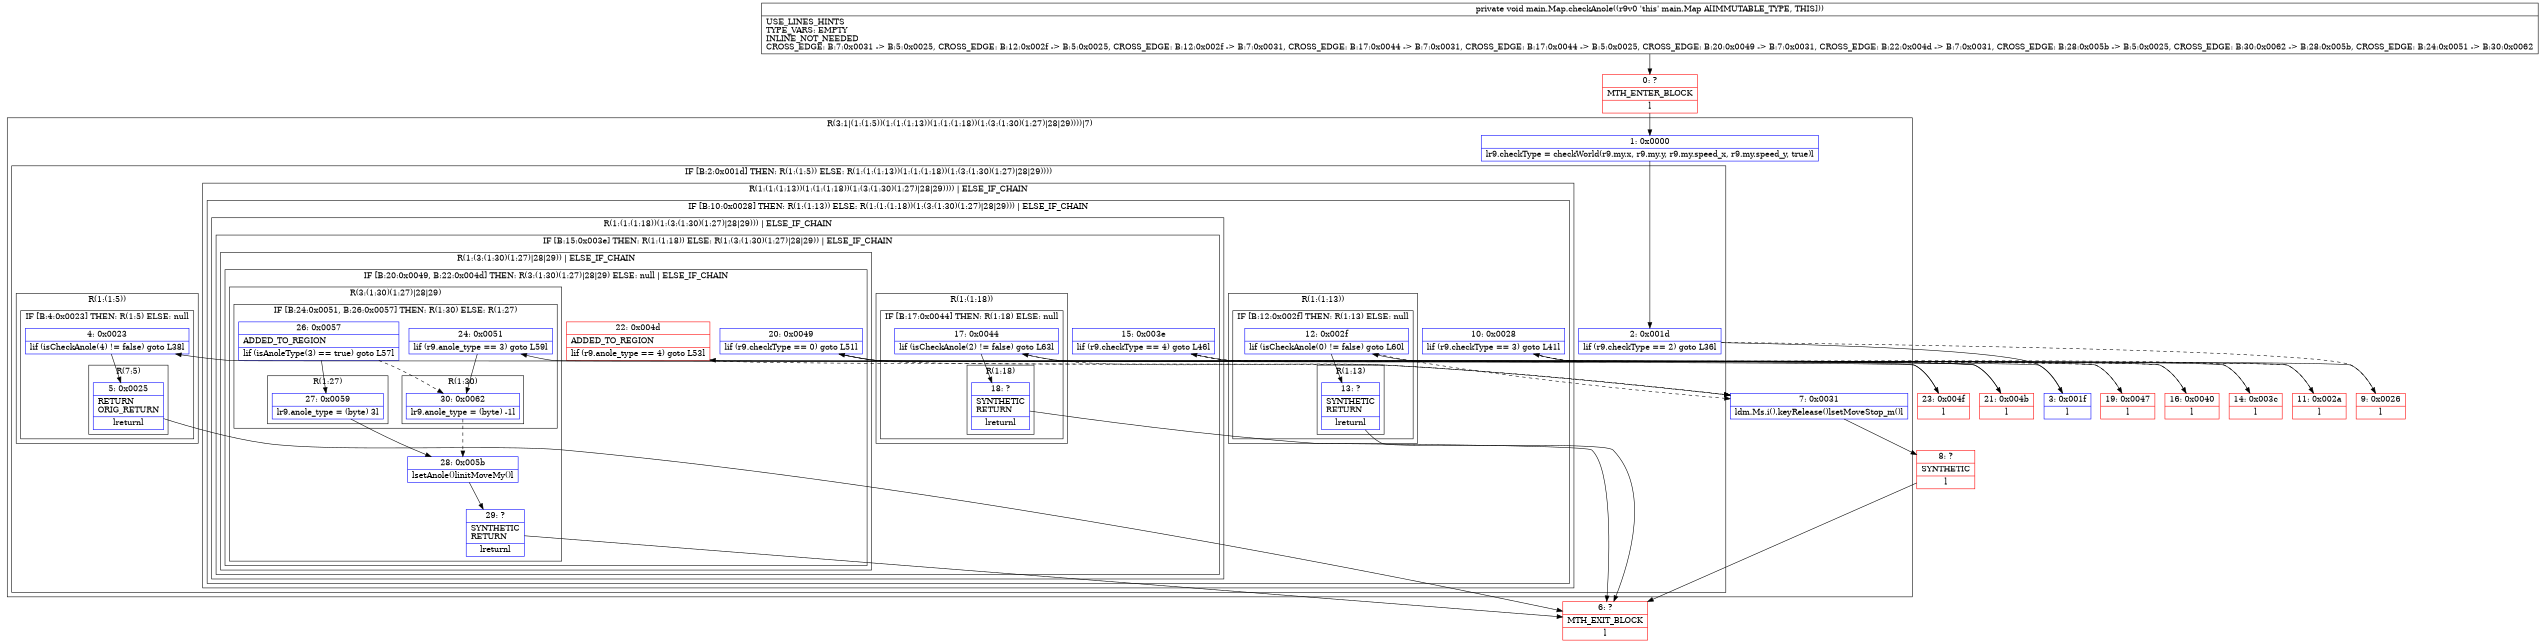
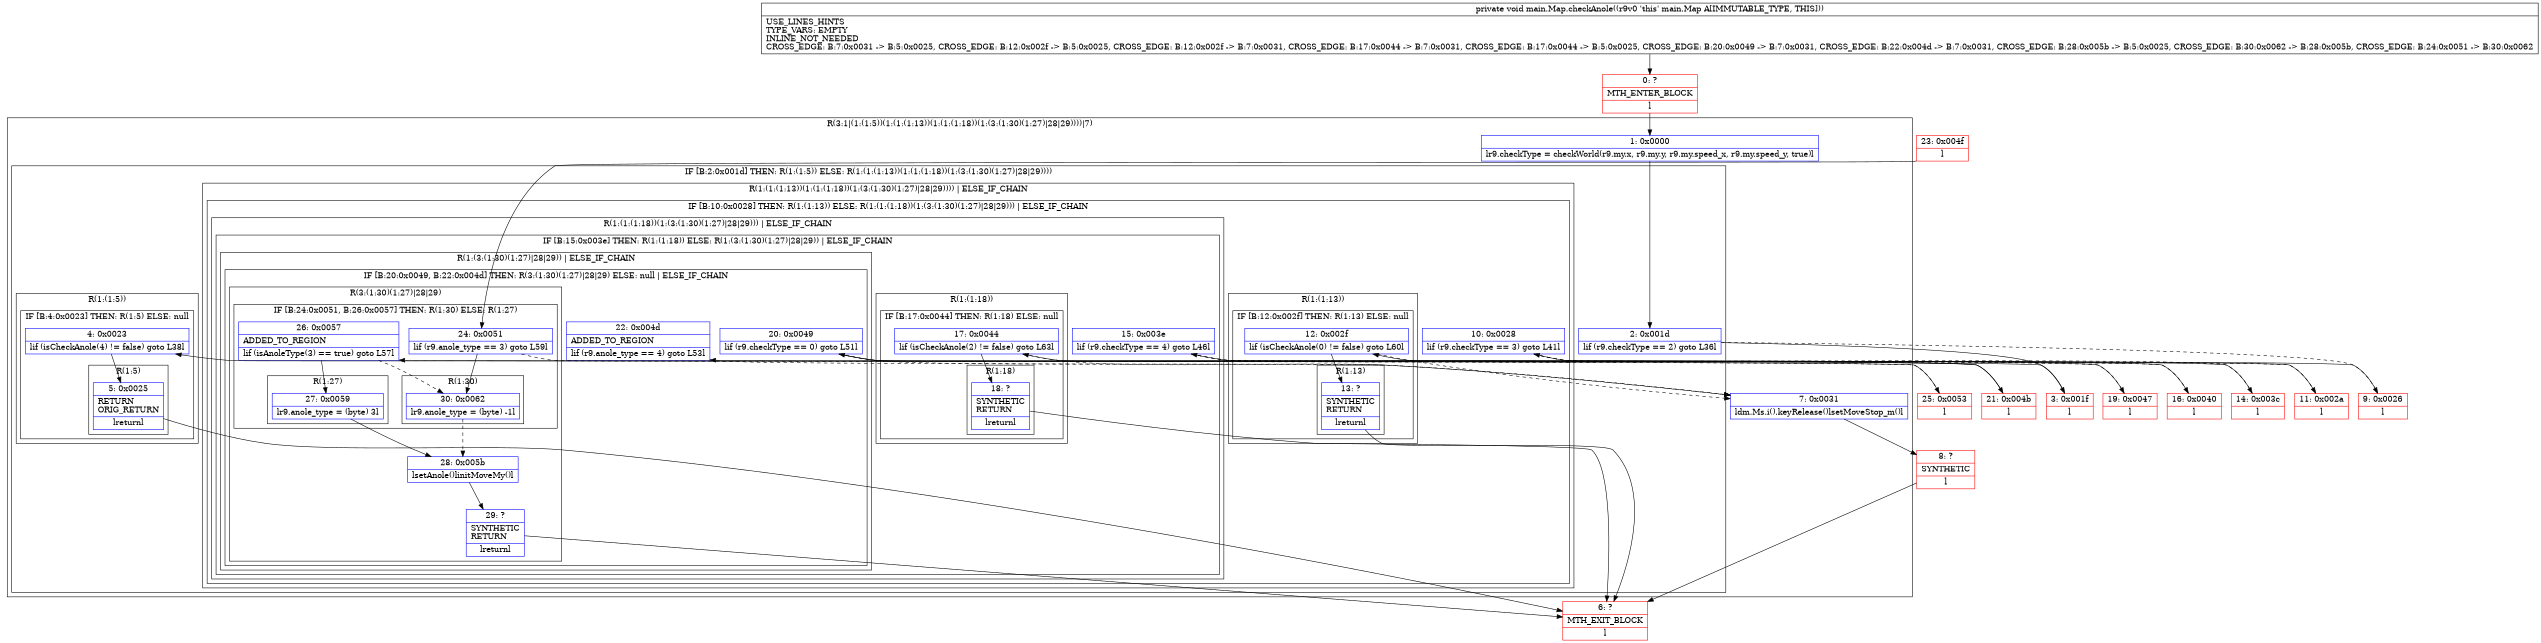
node "22: 0x004d": color red -> blue
edge "22: 0x004d" -> "23: 0x004f": removed
cluster "R(7:5)": label "R(7:5)" -> "R(1:5)"
node "25: 0x0053": added
node "3: 0x001f": color blue -> red
